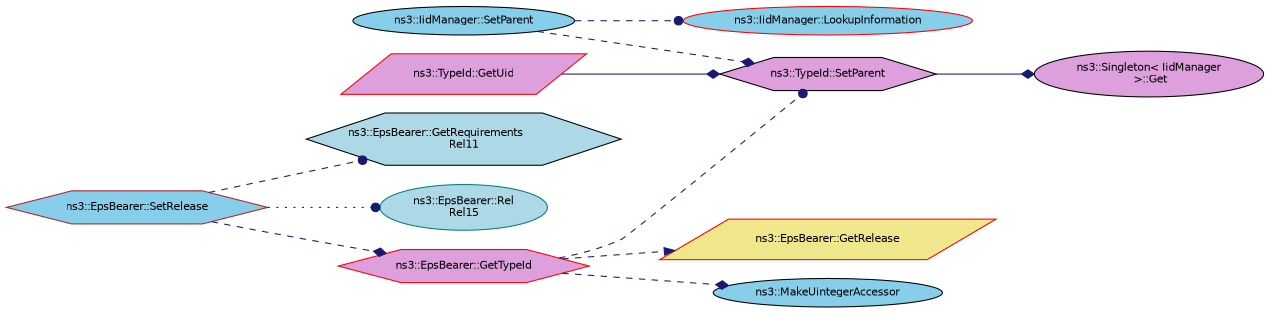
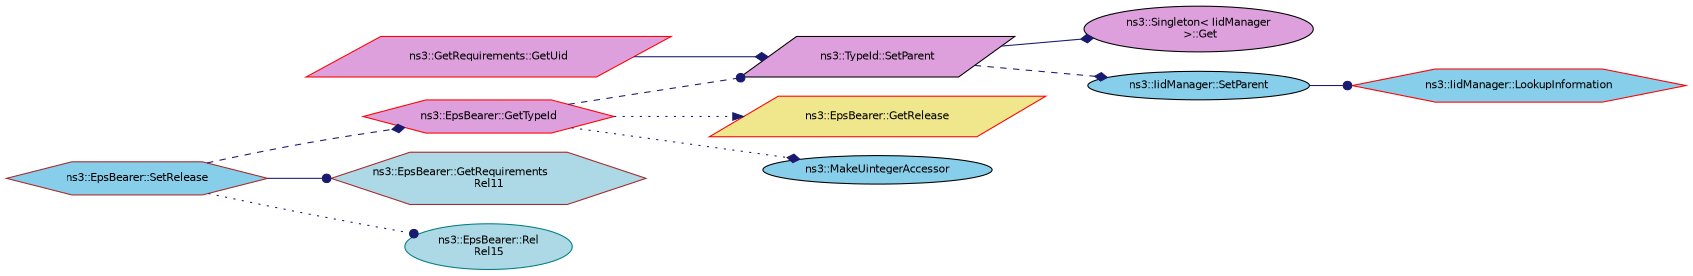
edge "ns3::IidManager::SetParent" -> "ns3::IidManager::LookupInformation": style dashed -> solid
node "ns3::IidManager::LookupInformation": shape ellipse -> hexagon
edge "ns3::IidManager::SetParent" -> "ns3::TypeId::SetParent": reversed
node "ns3::TypeId::GetUid": label "ns3::TypeId::GetUid" -> "ns3::GetRequirements::GetUid"
node "ns3::TypeId::SetParent": shape hexagon -> parallelogram
node "ns3::EpsBearer::GetRequirements Rel11": color black -> brown
edge "ns3::EpsBearer::SetRelease" -> "ns3::EpsBearer::GetRequirements Rel11": style dashed -> solid
edge "ns3::EpsBearer::GetTypeId" -> "ns3::EpsBearer::GetRelease": style dashed -> dotted
edge "ns3::EpsBearer::GetTypeId" -> "ns3::MakeUintegerAccessor": style dashed -> dotted
